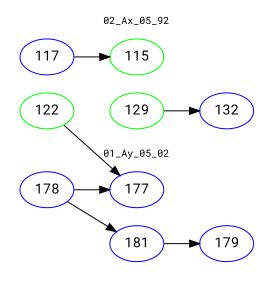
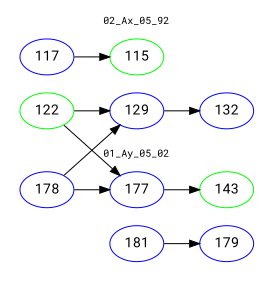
edge "122" -> "129": added
node "129": color green -> blue
node "143": added
edge "178" -> "181": now "178" -> "129"
